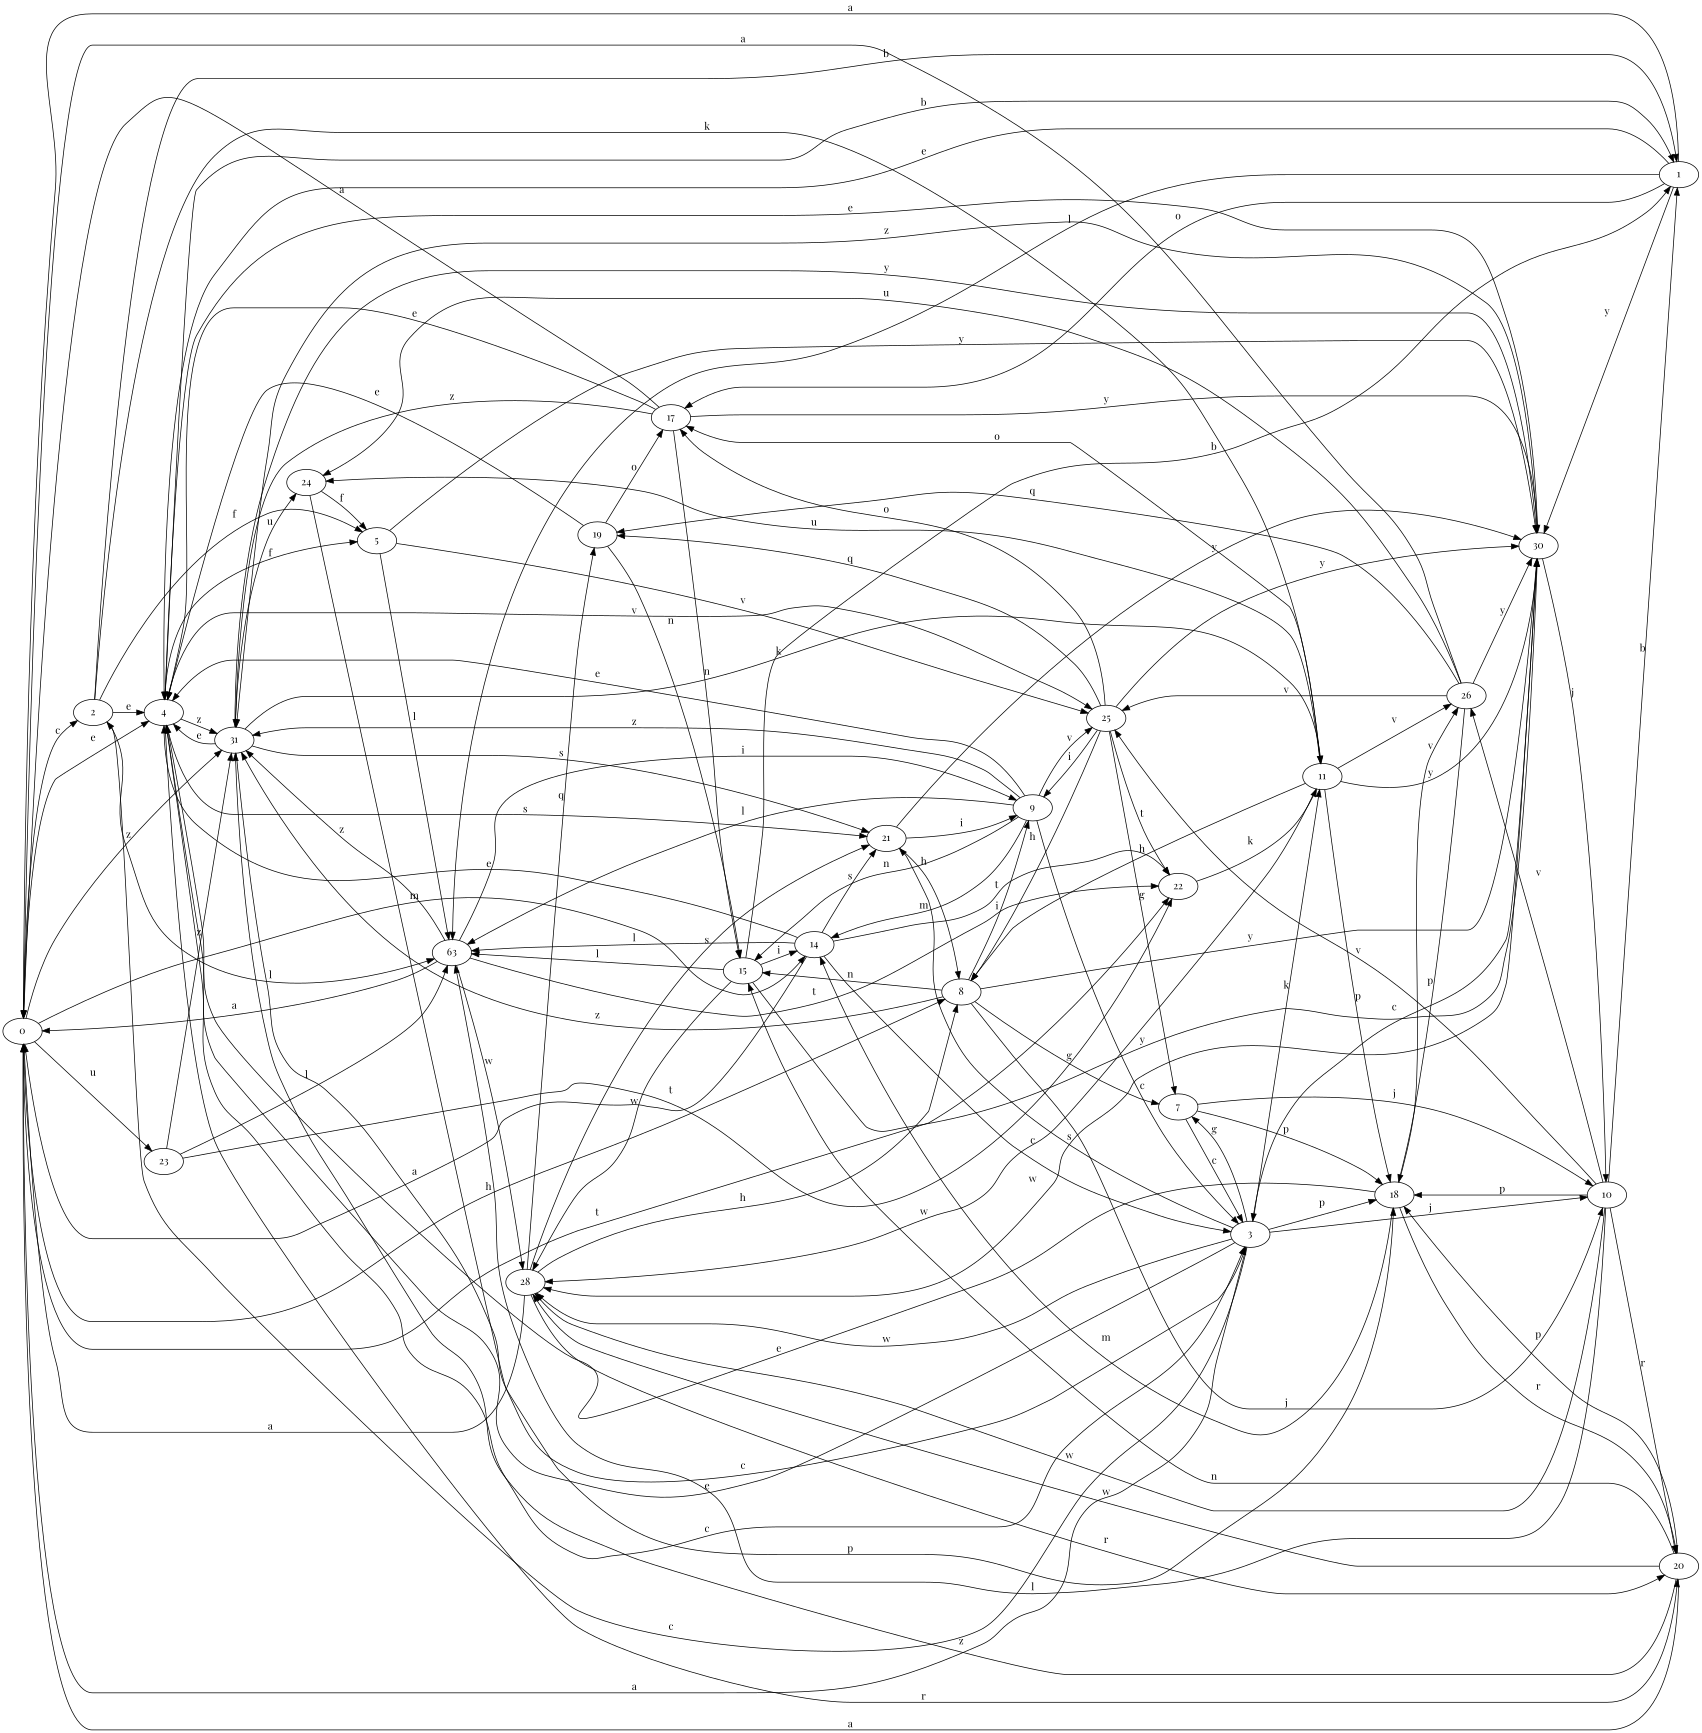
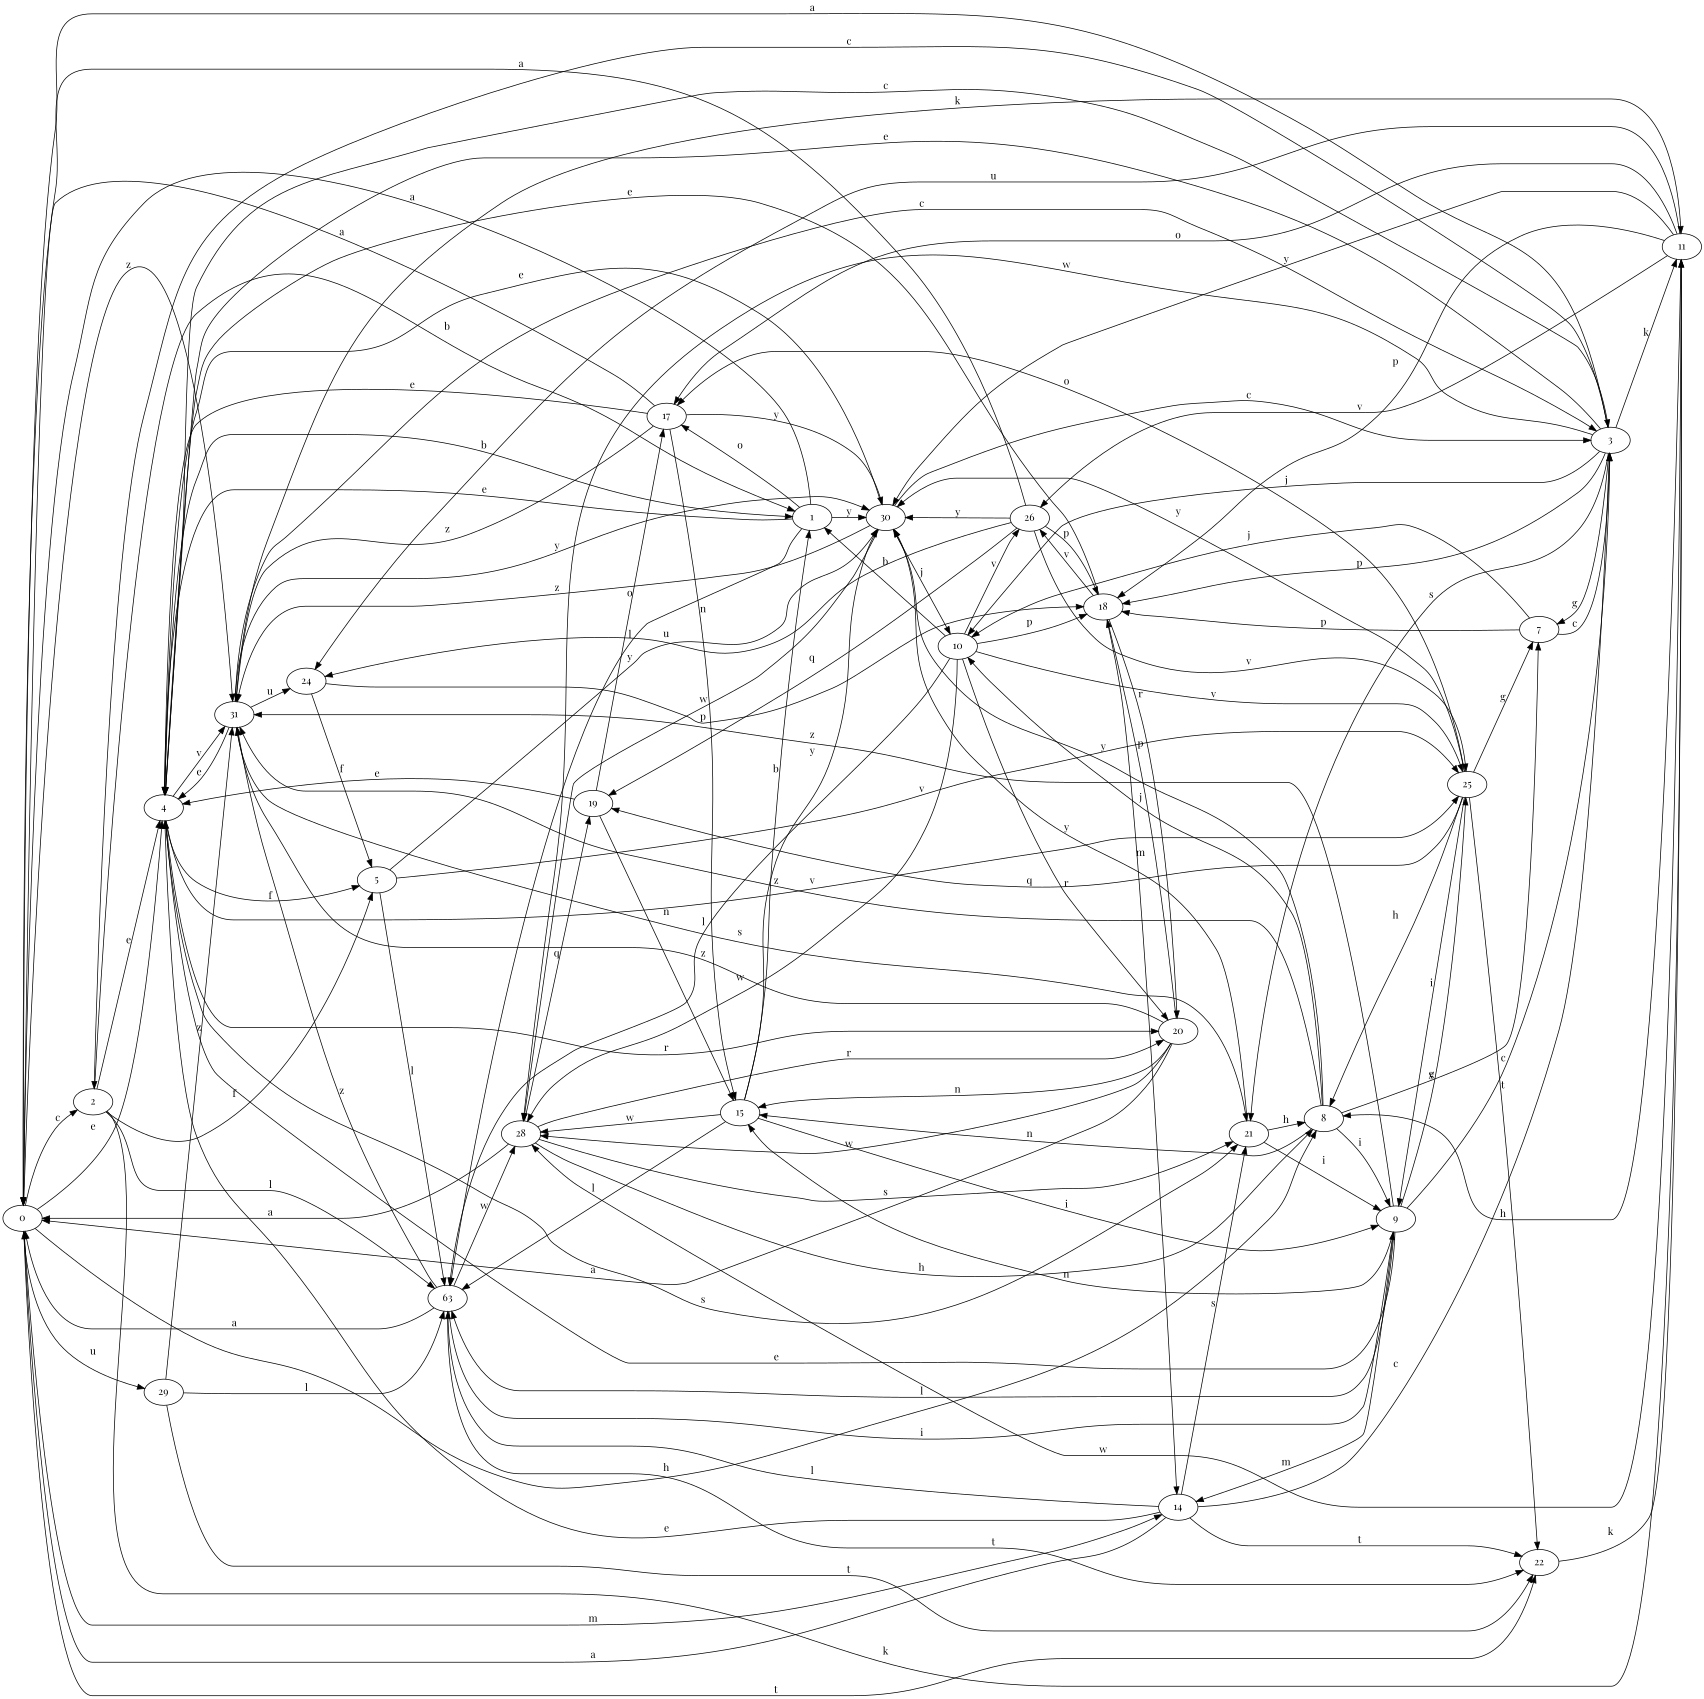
edge "4" -> "31": label "z" -> "v"
edge "15" -> "14": now "15" -> "9"
node "23": label "23" -> "29"
